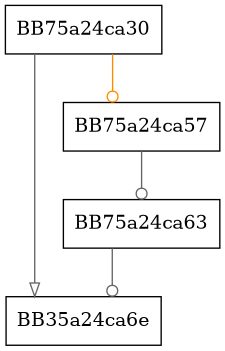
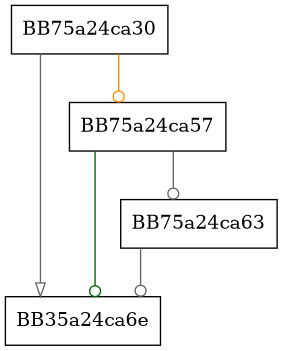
edge "BB75a24ca57" -> "BB35a24ca6e": added
